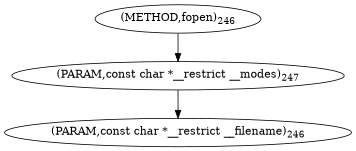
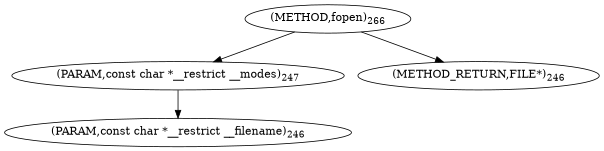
node "(METHOD,fopen)": text "246" -> "266"
node "(METHOD_RETURN,FILE*)": added
